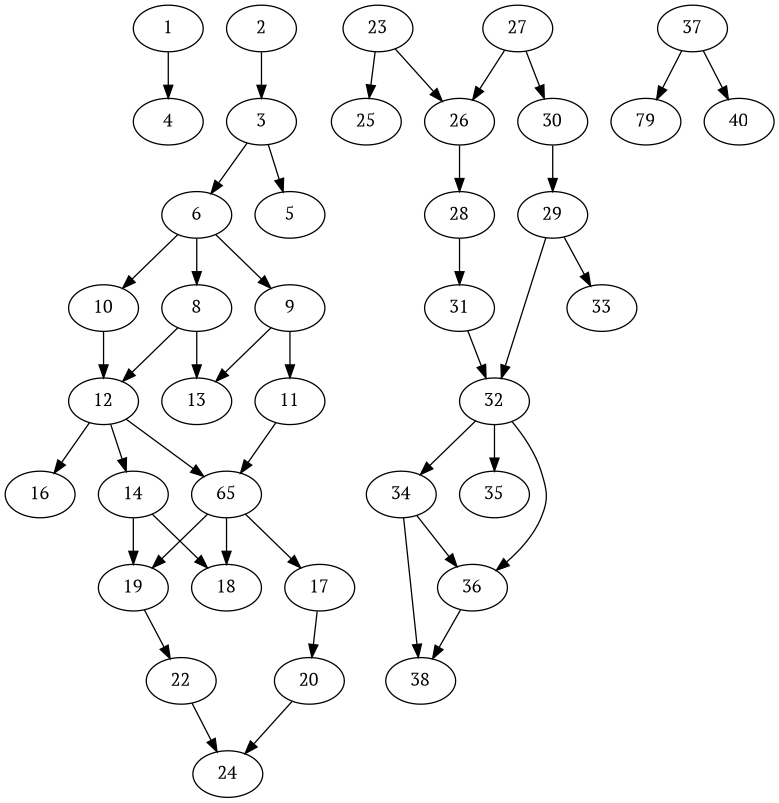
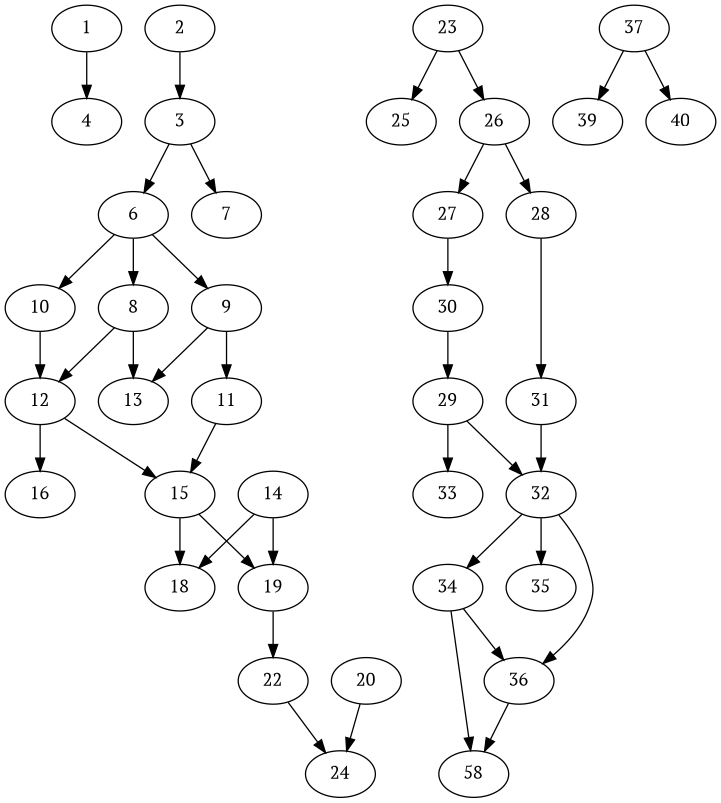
edge "27" -> "26": reversed
node "79": label "79" -> "39"
node "5": label "5" -> "7"
edge "12" -> "14": removed
node "65": label "65" -> "15"
node "17": removed
node "38": label "38" -> "58"
